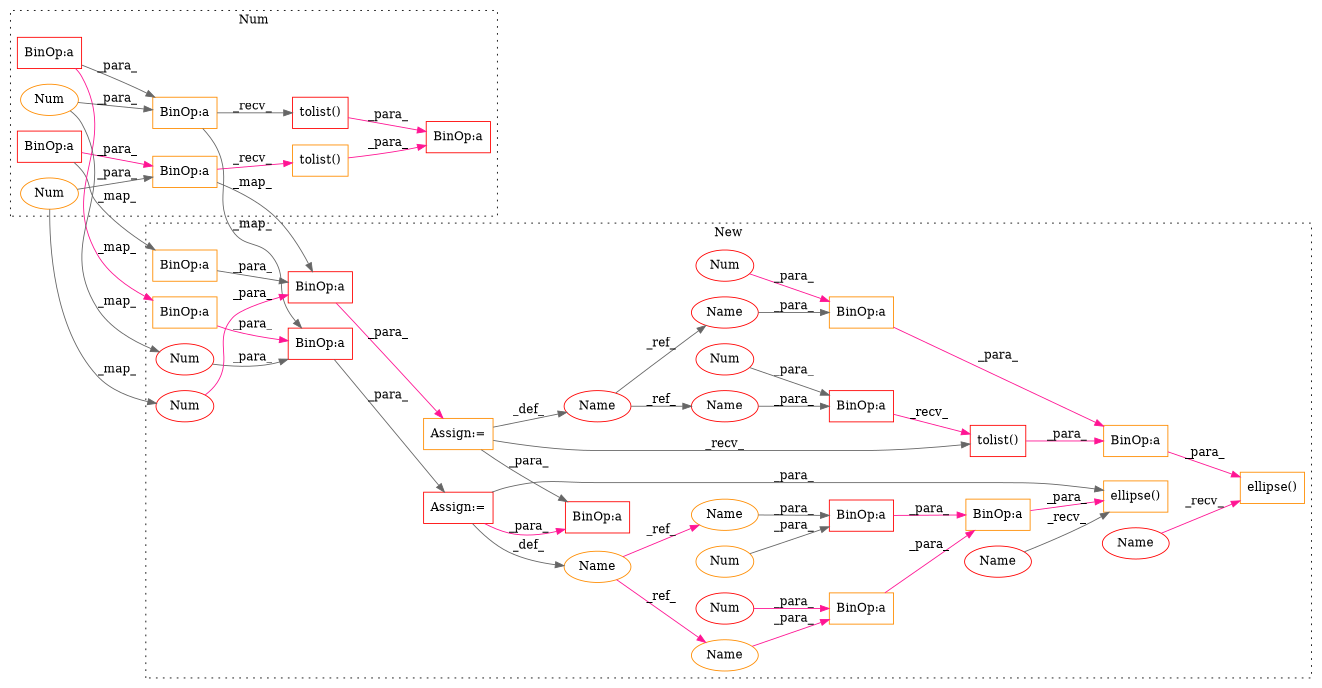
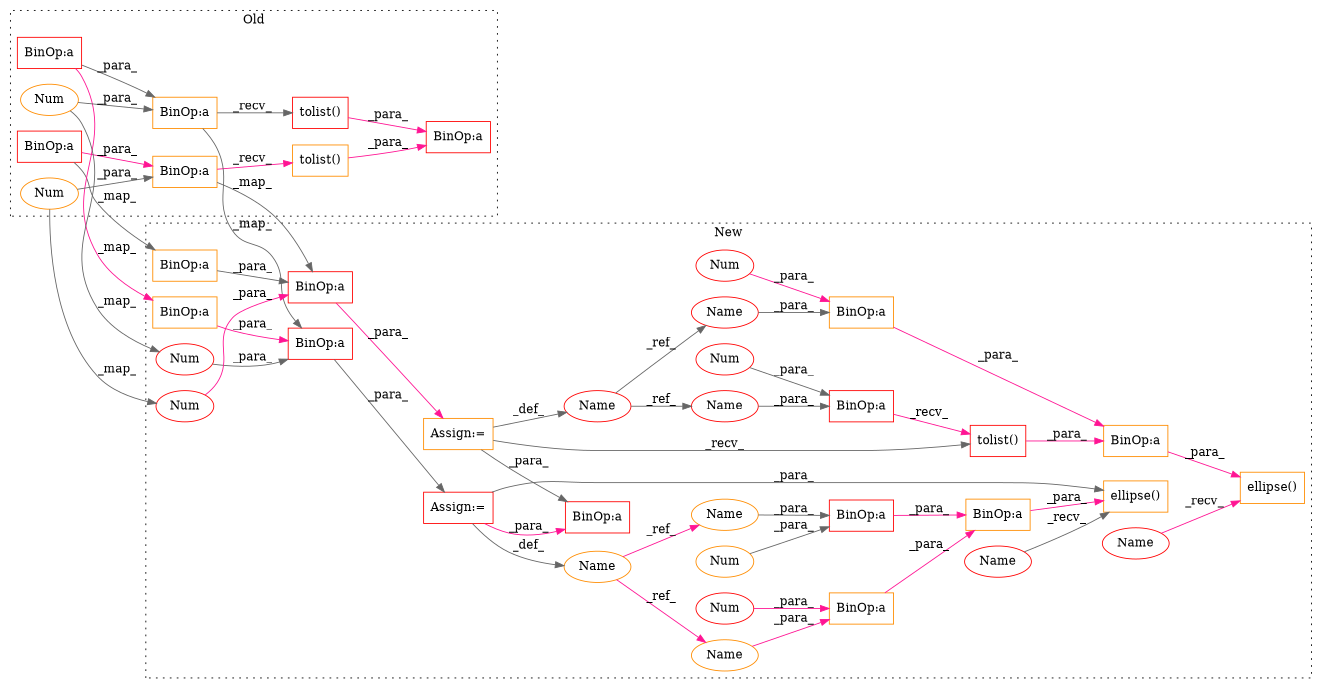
cluster "Num": label "Num" -> "Old"
